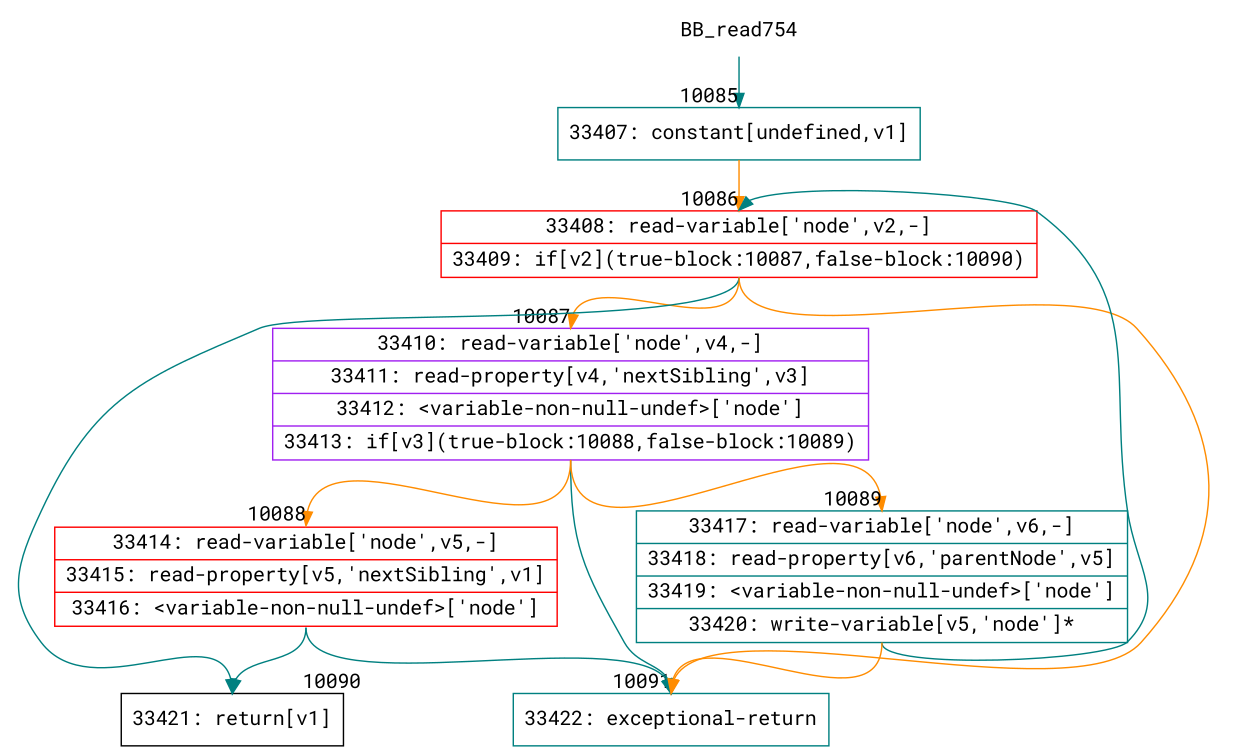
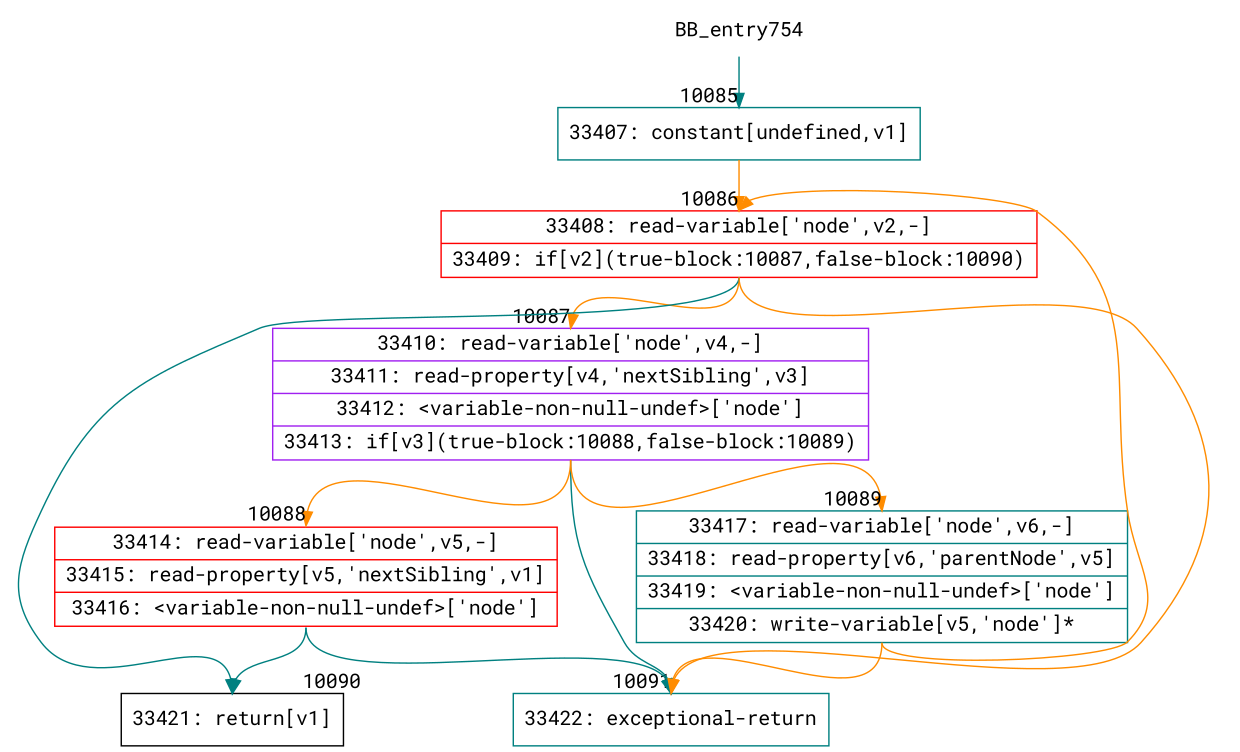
node "BB_read754": label "BB_read754" -> "BB_entry754"
edge "33417: read-variable['node',v6,-]" -> "33408: read-variable['node',v2,-]": color teal -> darkorange
